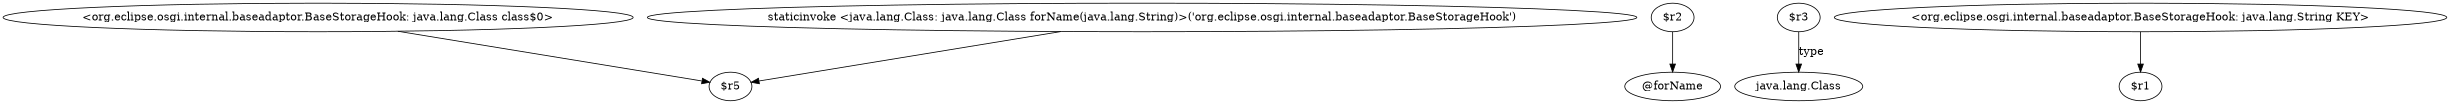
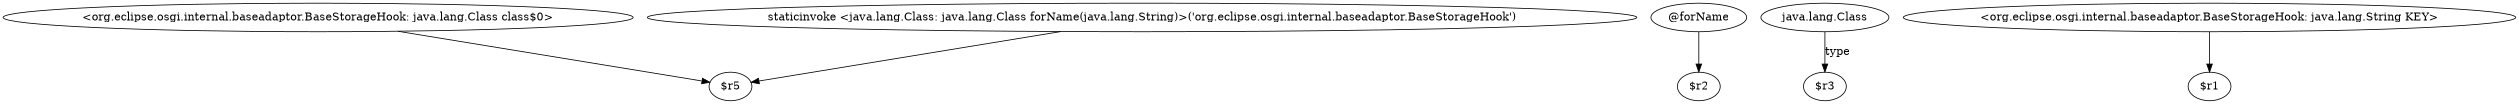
edge "$r2" -> "@forName": reversed
edge "$r3" -> "java.lang.Class": reversed
